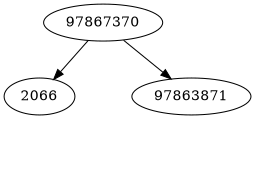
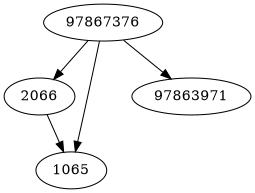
node "97867370": label "97867370" -> "97867376"
node "97863871": label "97863871" -> "97863971"
node "1065": added
